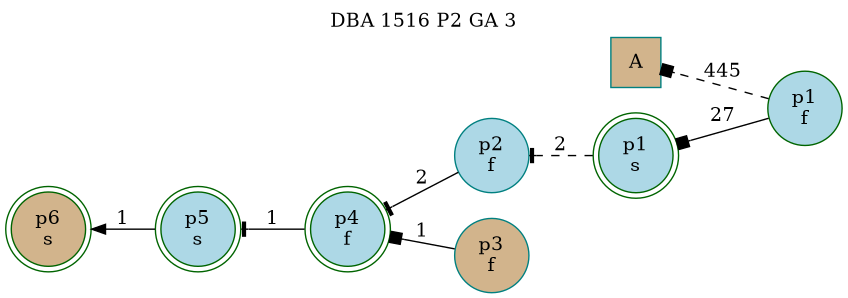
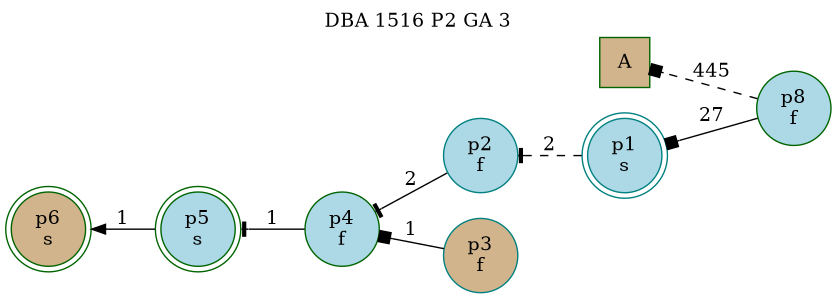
node "A": color teal -> darkgreen
node "p1 f": label "p1 f" -> "p8 f"
node "p1 s": color darkgreen -> teal
node "p4 f": shape doublecircle -> circle
